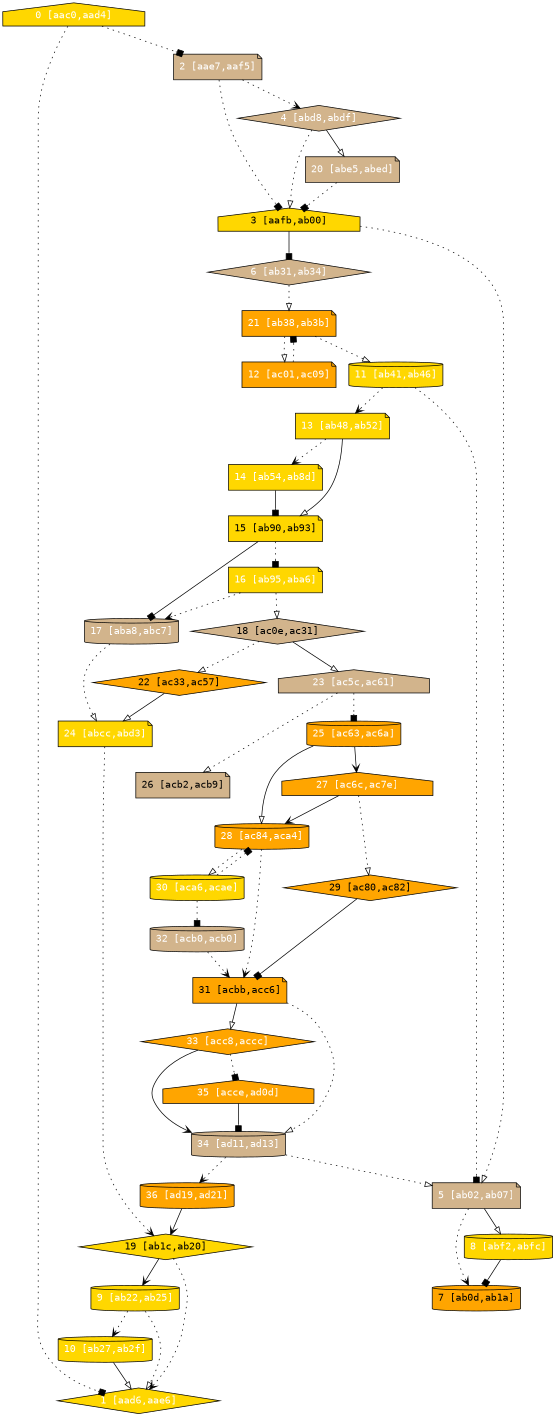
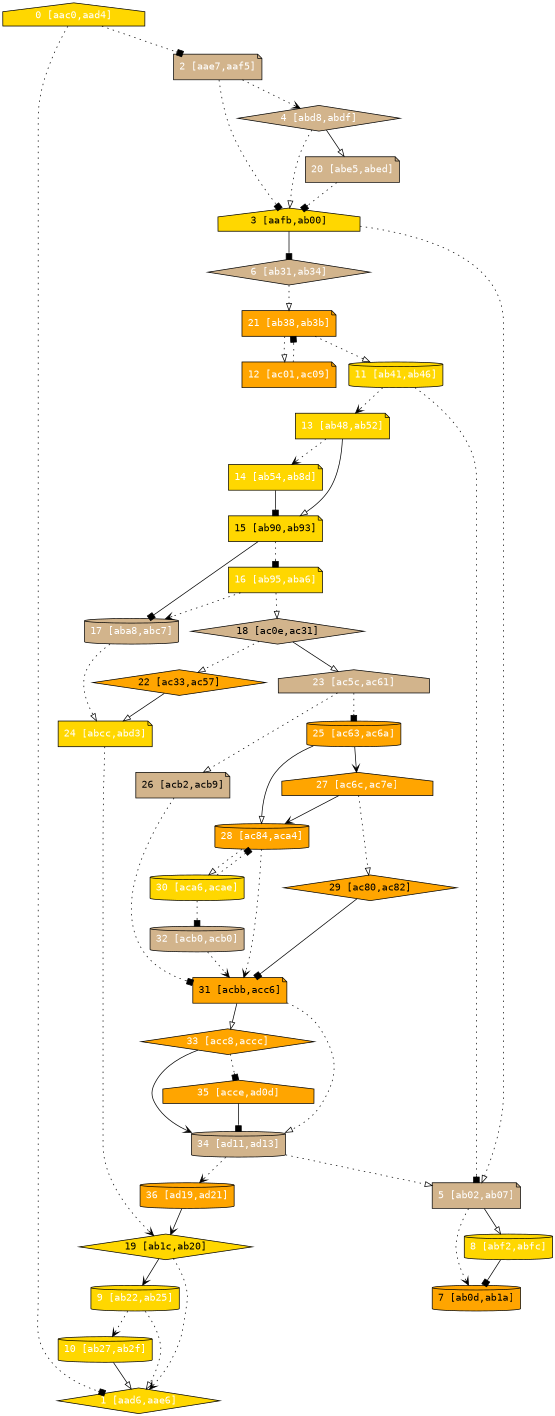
edge "26 [acb2,acb9]" -> "31 [acbb,acc6]": added
